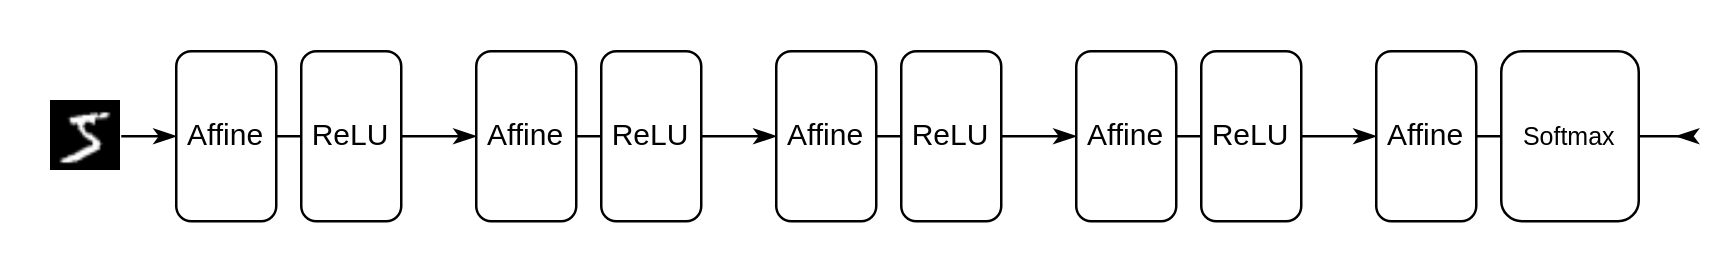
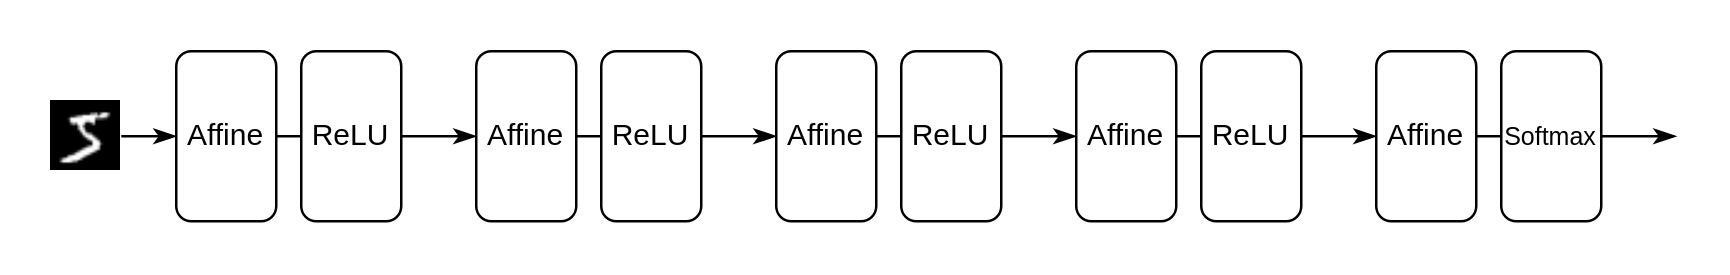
node "Softmax": size 138x170 -> 100x170
